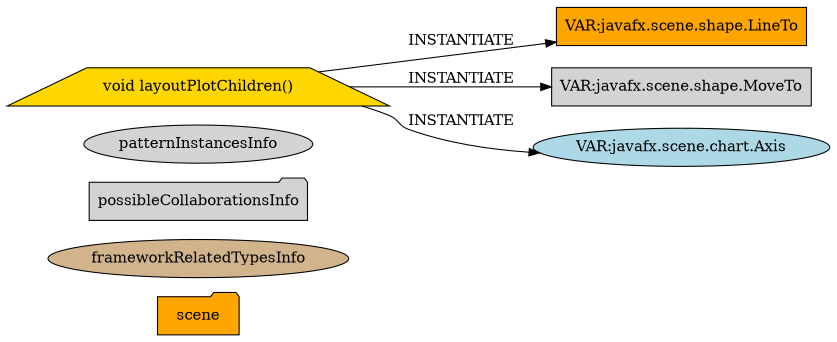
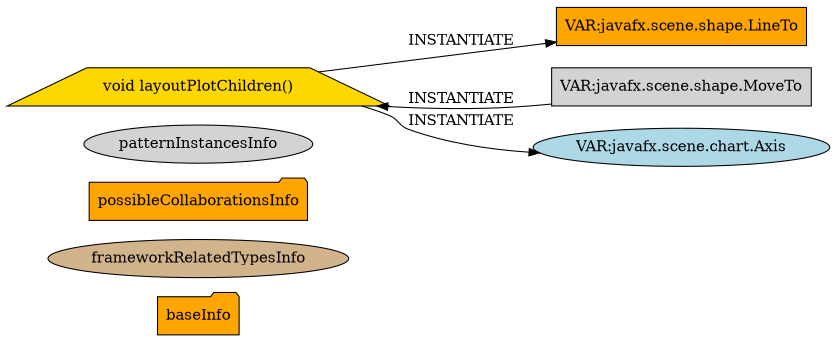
edge "void layoutPlotChildren()" -> "VAR:javafx.scene.shape.MoveTo": reversed
node "possibleCollaborationsInfo": fillcolor lightgrey -> orange
node "scene": label "scene" -> "baseInfo"
